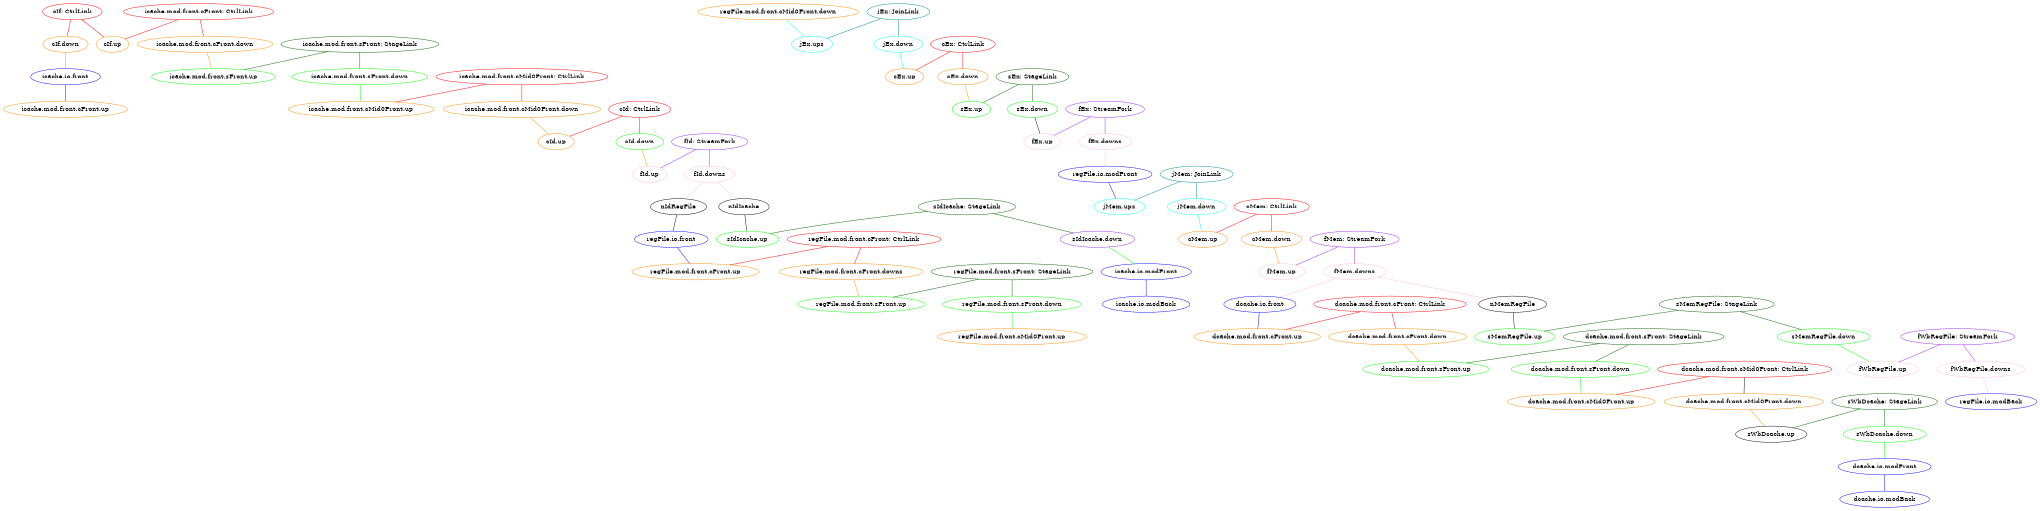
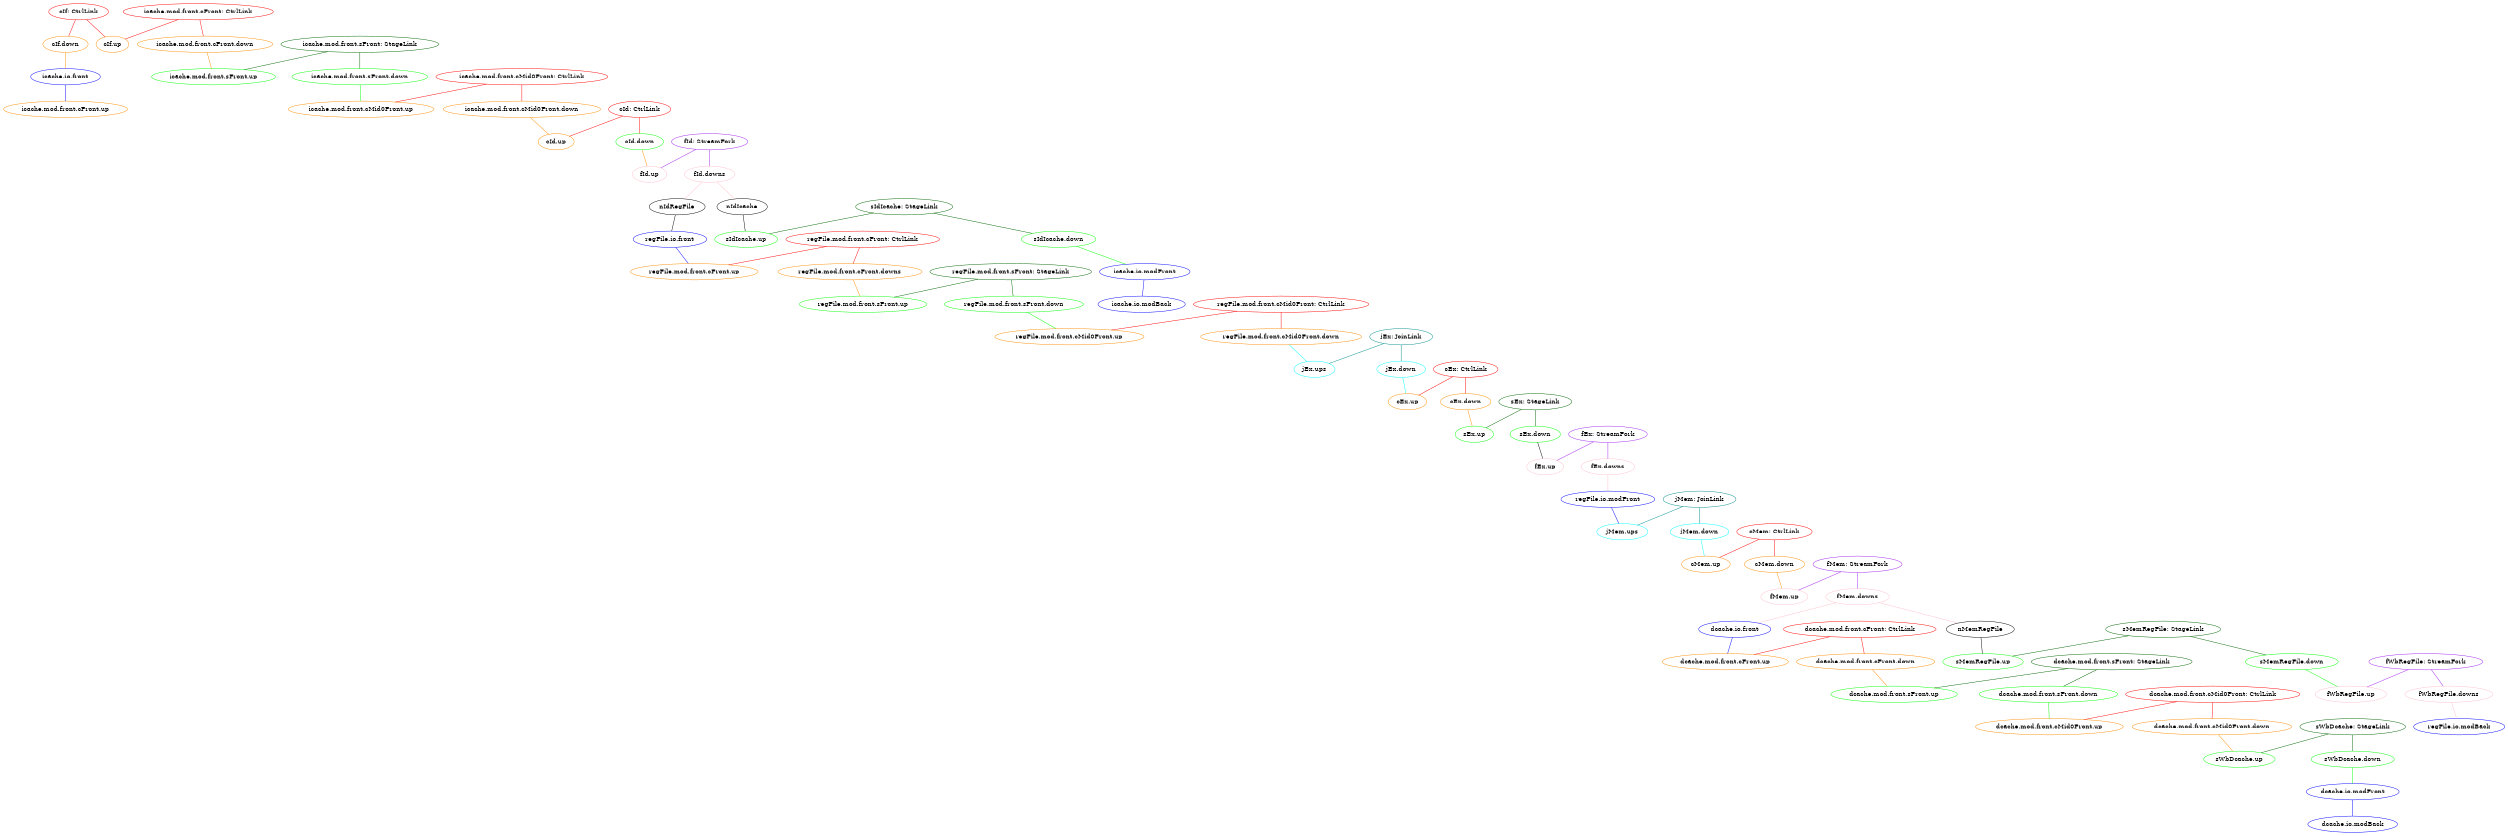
node "sIdIcache.down": color purple -> green
node "regFile.mod.front.cMid0Front: CtrlLink": added
edge "dcache.mod.front.cMid0Front: CtrlLink" -- "dcache.mod.front.cMid0Front.down": color black -> red
node "sWbDcache.up": color black -> green
